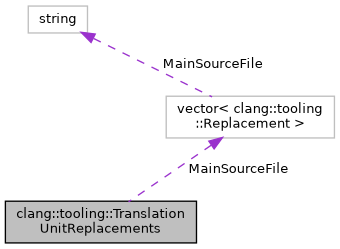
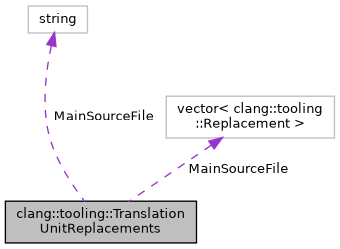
edge "vector< clang::tooling ::Replacement >" -> "string": now "clang::tooling::Translation UnitReplacements" -> "string"
